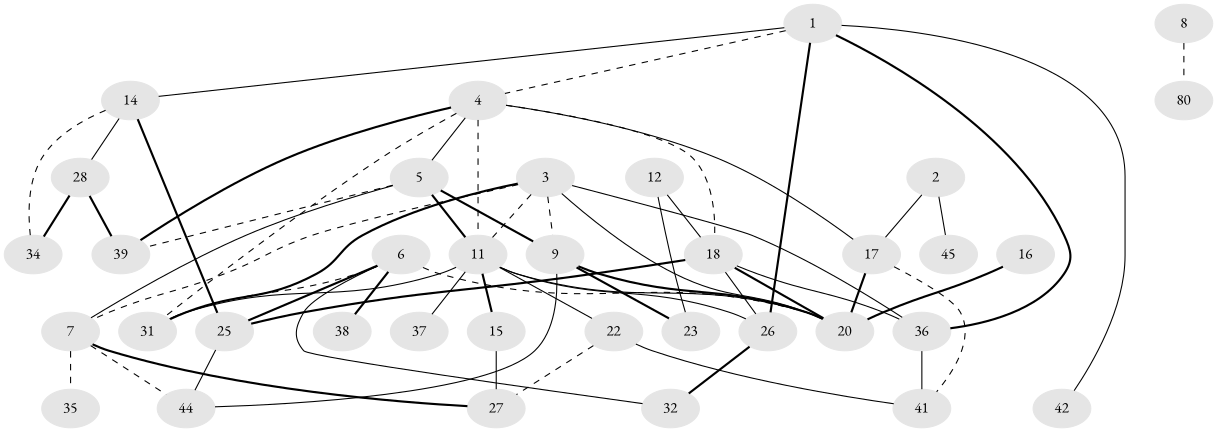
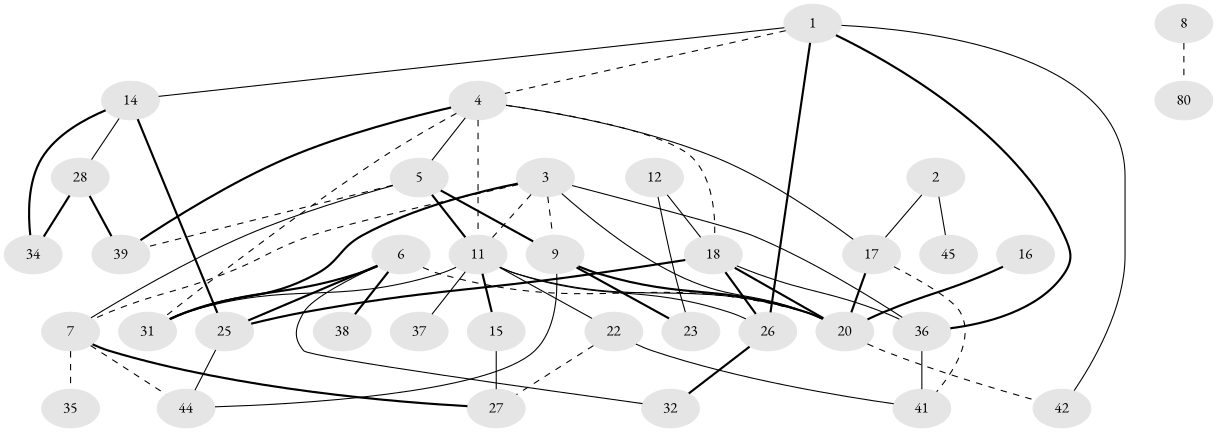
edge "14" -- "34": style dashed -> bold
edge "6" -- "31": style dashed -> bold
edge "18" -- "26": style solid -> bold
edge "20" -- "42": added
